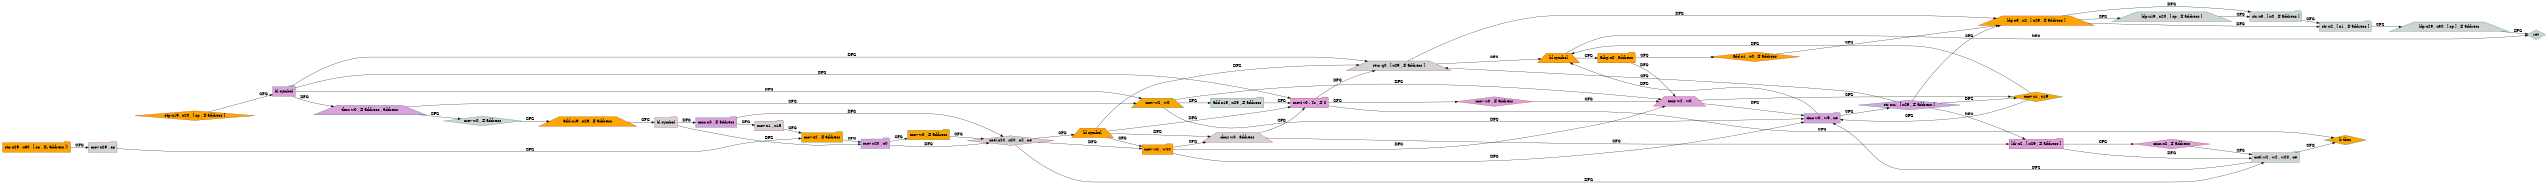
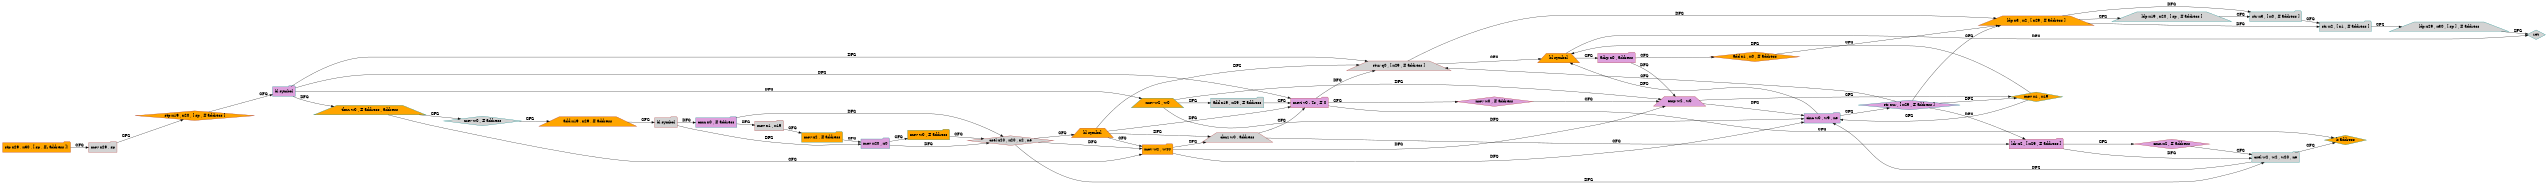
node "adrp x0 , address": fillcolor orange -> plum
edge "tbnz w0 , # address , address" -> "mov w2 , w0": now "tbnz w0 , # address , address" -> "mov w2 , w40"
node "tbnz w0 , # address , address": fillcolor plum -> orange
node "b tbnz": label "b tbnz" -> "b address"
edge "mov x29 , sp" -> "mov x2 , # address": now "mov x29 , sp" -> "stp x19 , x20 , [ sp , # address ]"
